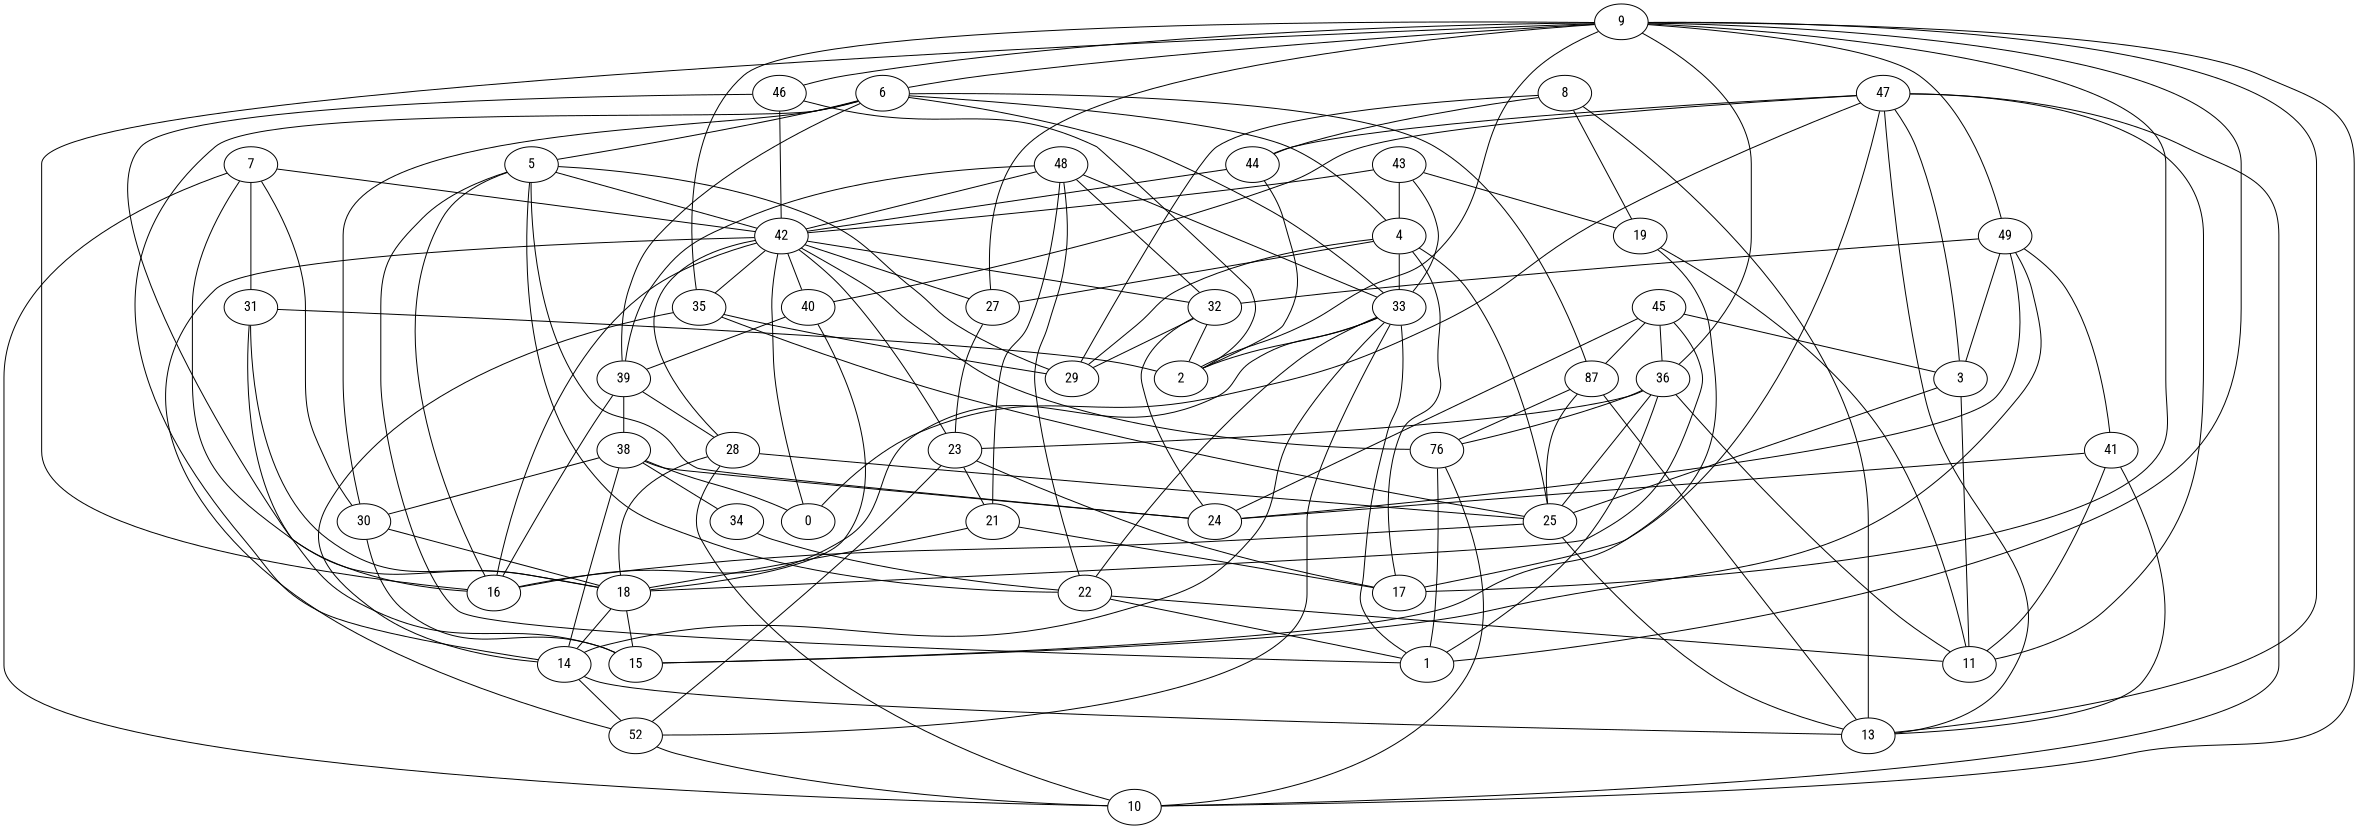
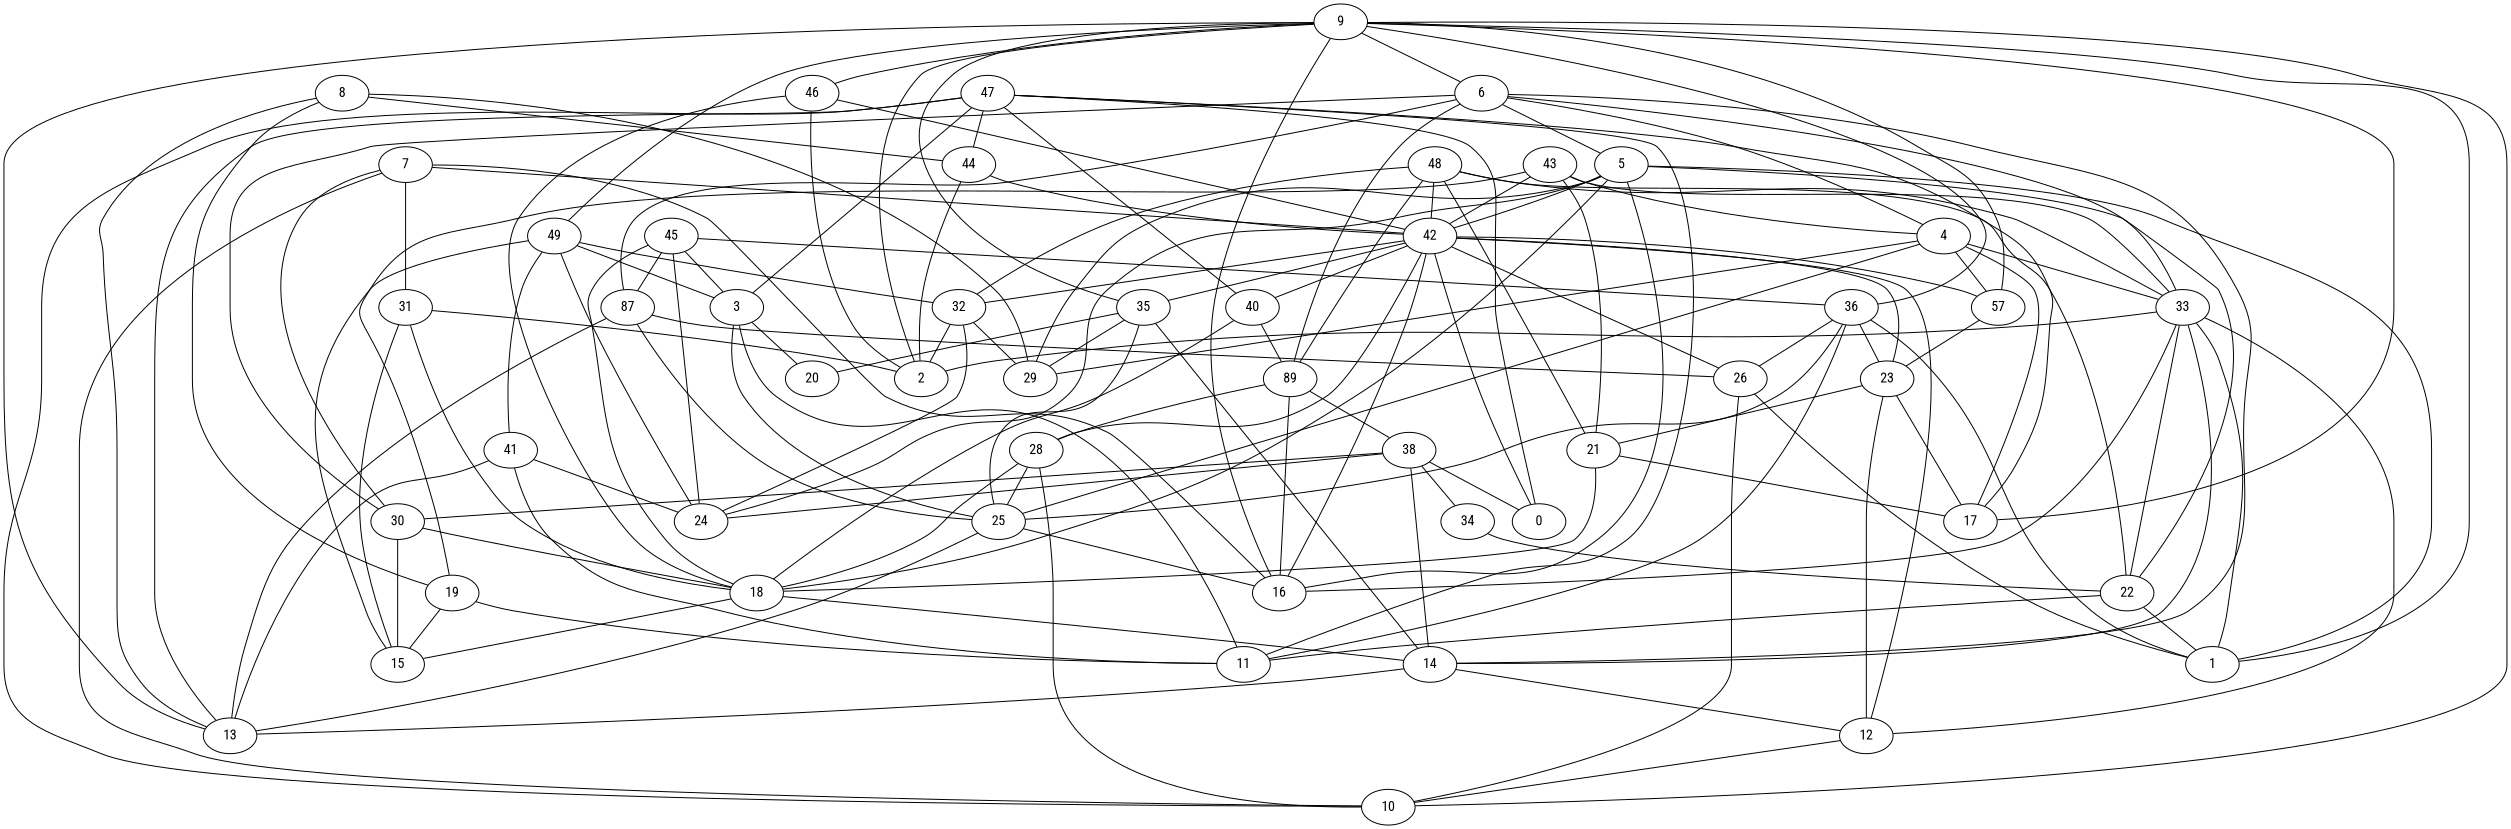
edge "43" -- "21": added
node "27": label "27" -> "57"
node "39": label "39" -> "89"
node "20": added
edge "5" -- "18": added
node "76": label "76" -> "26"
node "52": label "52" -> "12"
